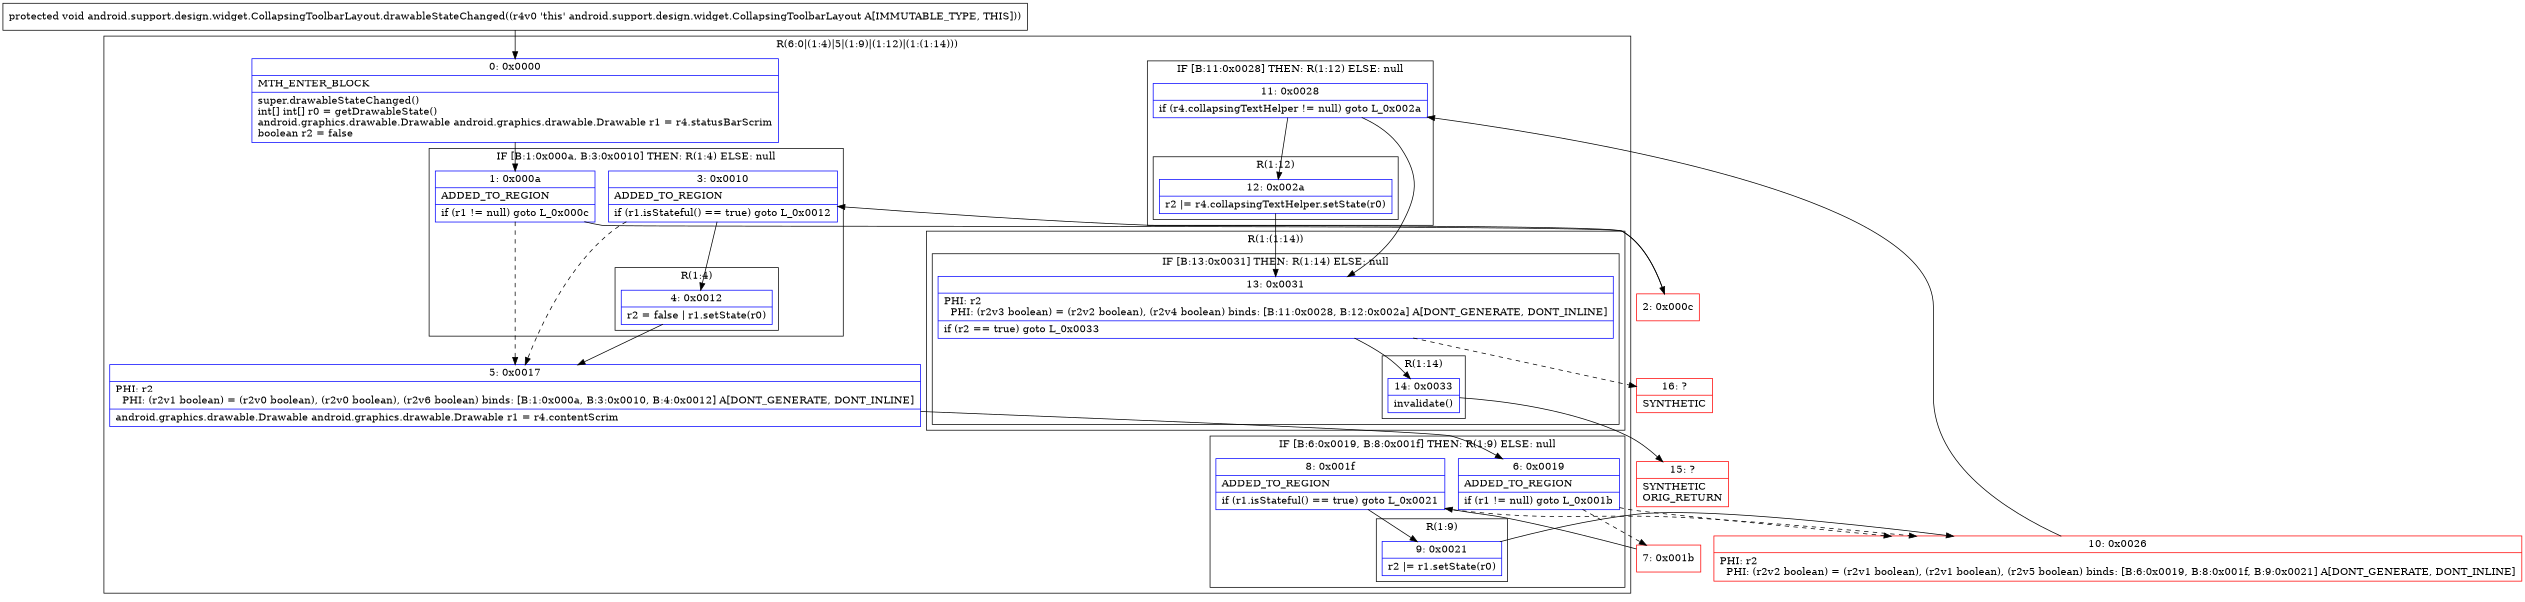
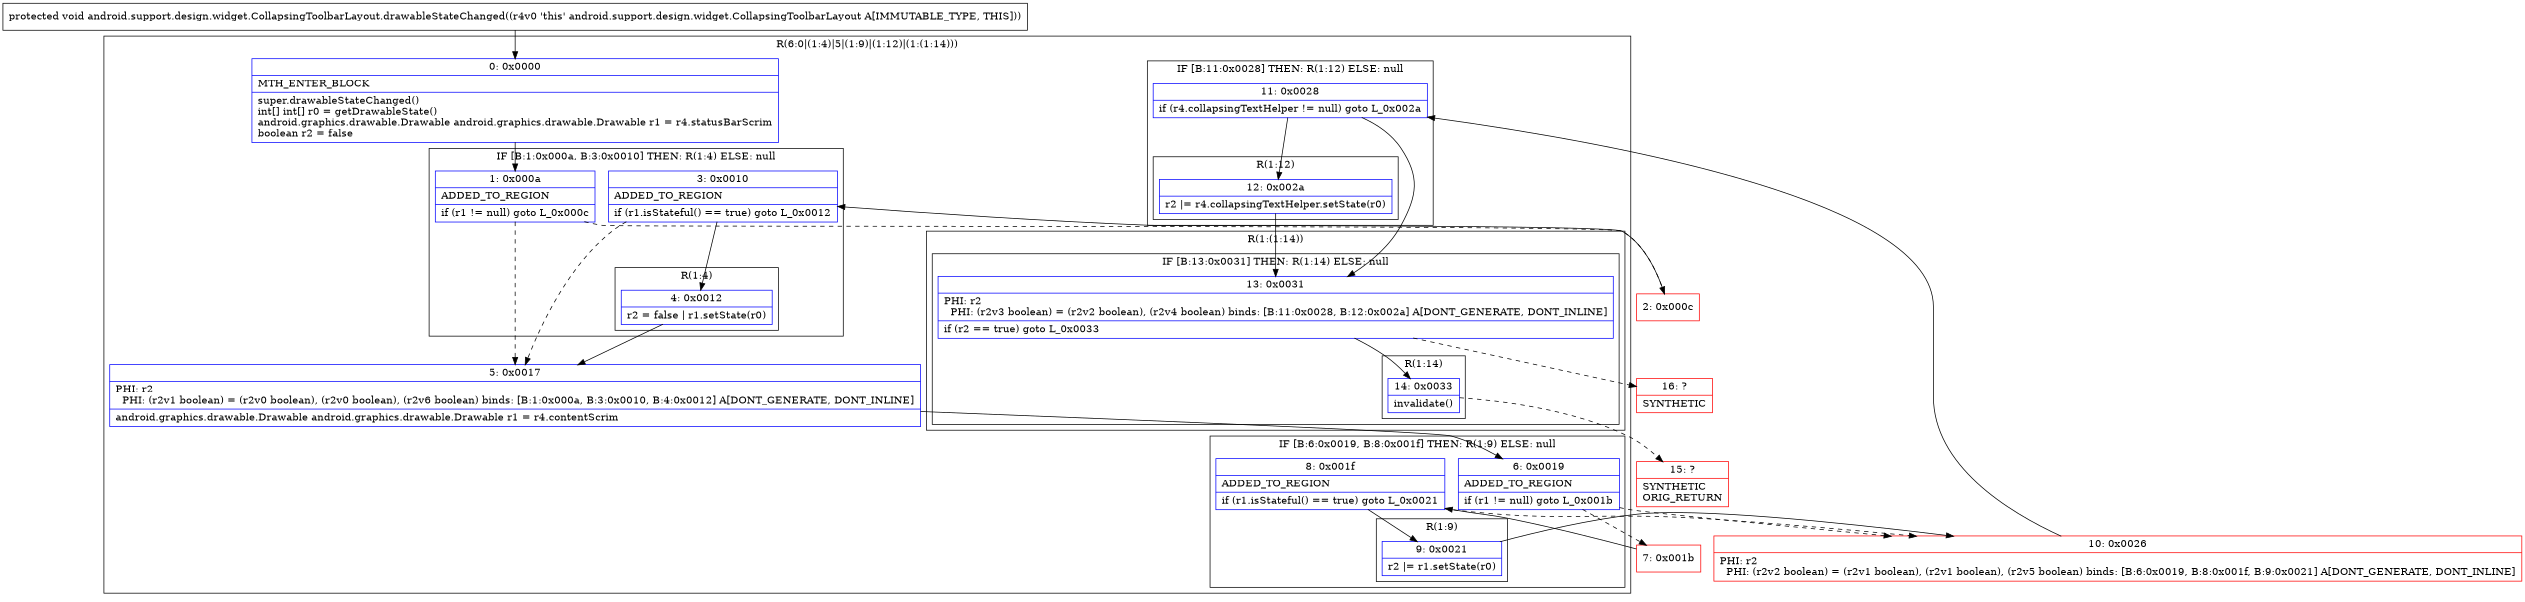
edge "1: 0x000a" -> "2: 0x000c": style solid -> dashed
edge "14: 0x0033" -> "15: ?": style solid -> dashed
